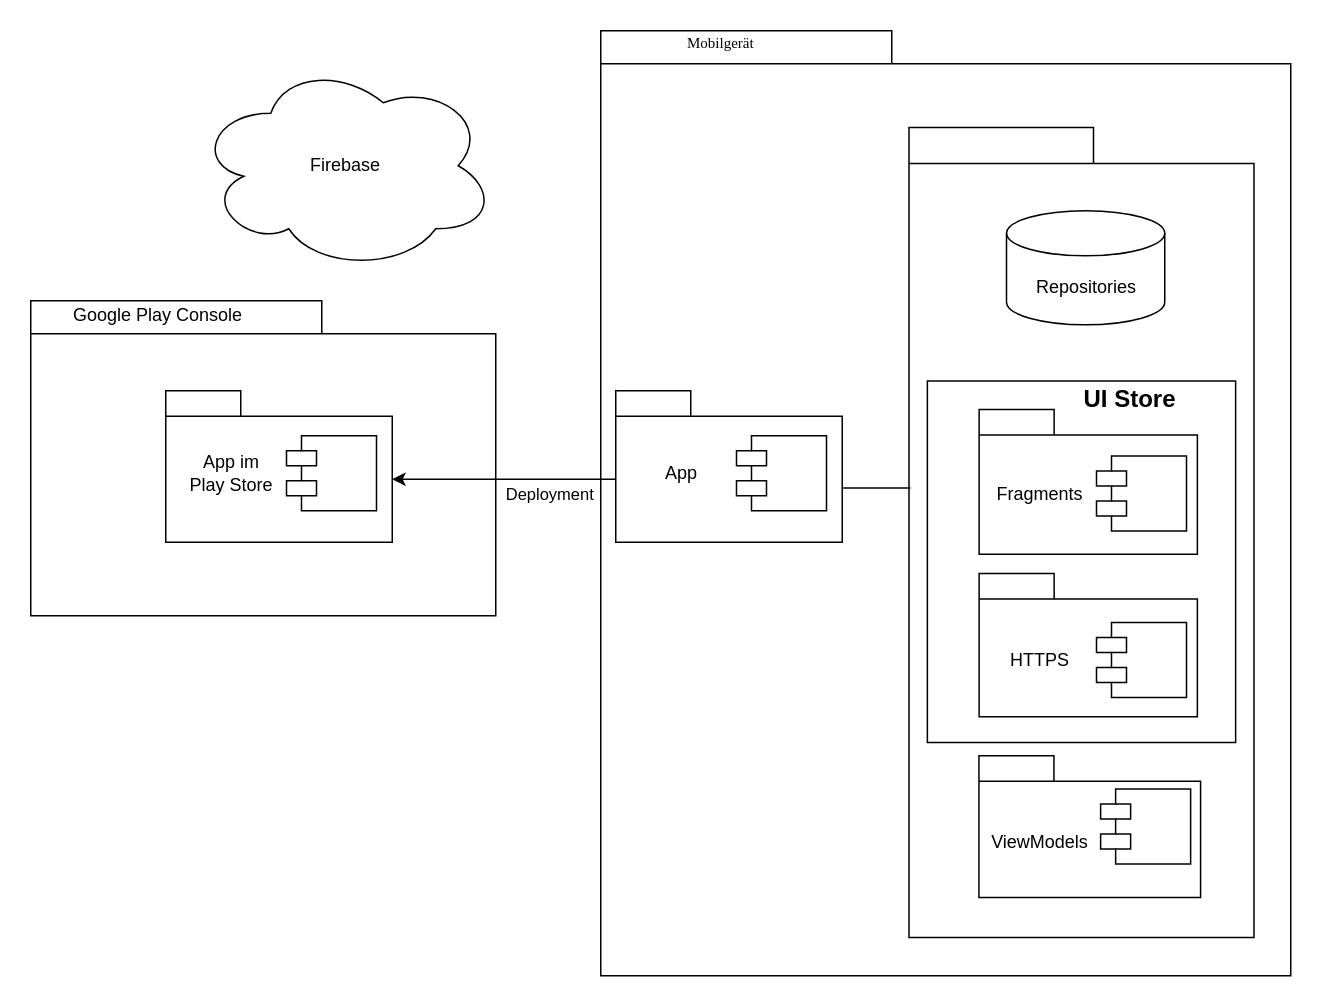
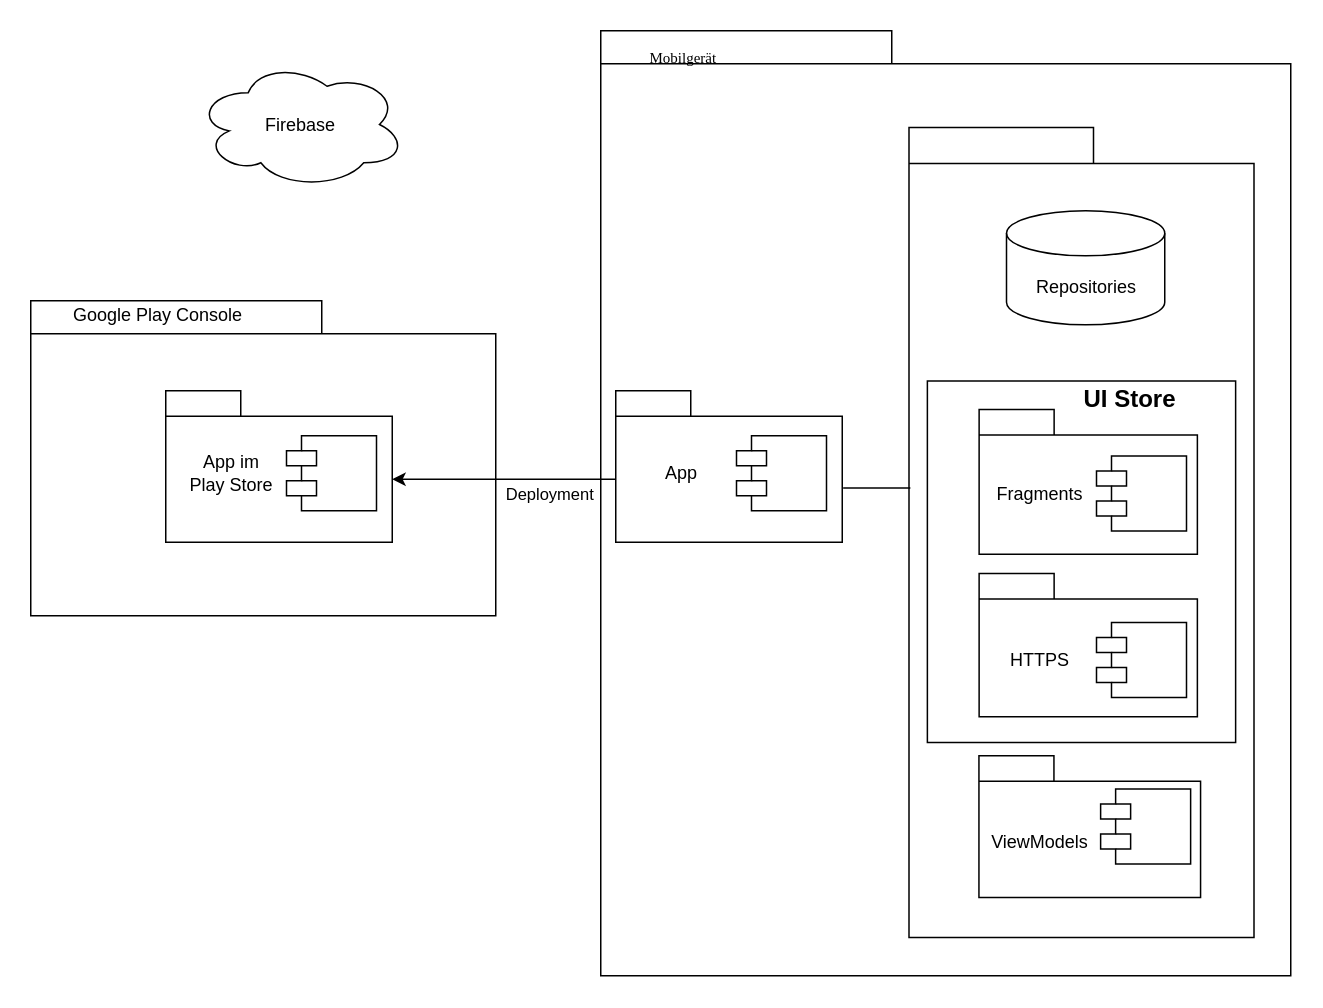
node "Mobilgerät": moved (782, 46) -> (744, 61)
node "Firebase": size 300x210 -> 210x128
